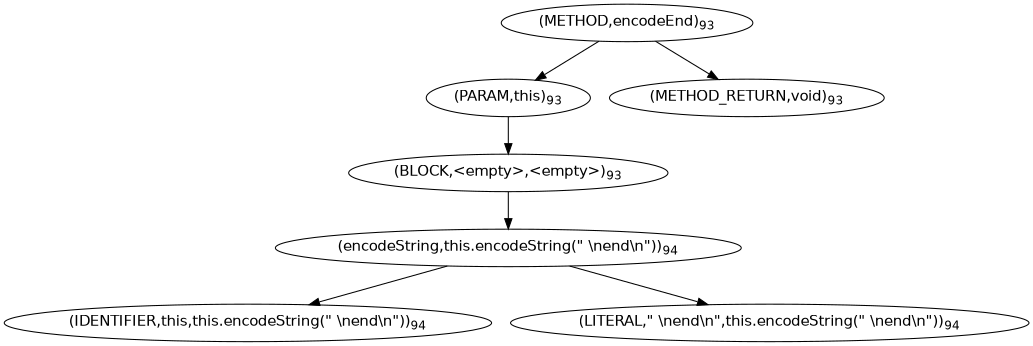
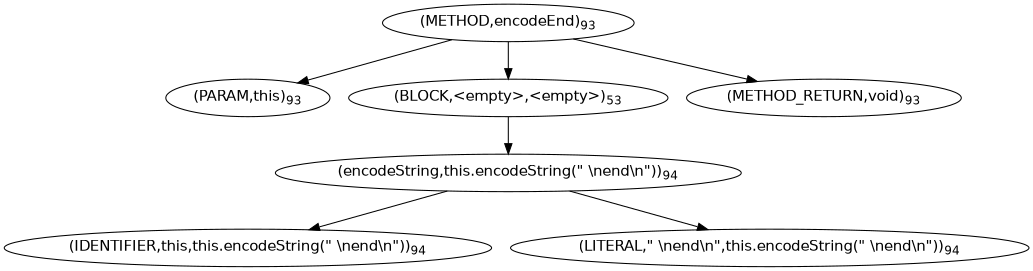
edge "(PARAM,this)" -> "(BLOCK,<empty>,<empty>)": now "(METHOD,encodeEnd)" -> "(BLOCK,<empty>,<empty>)"
node "(BLOCK,<empty>,<empty>)": text "93" -> "53"
